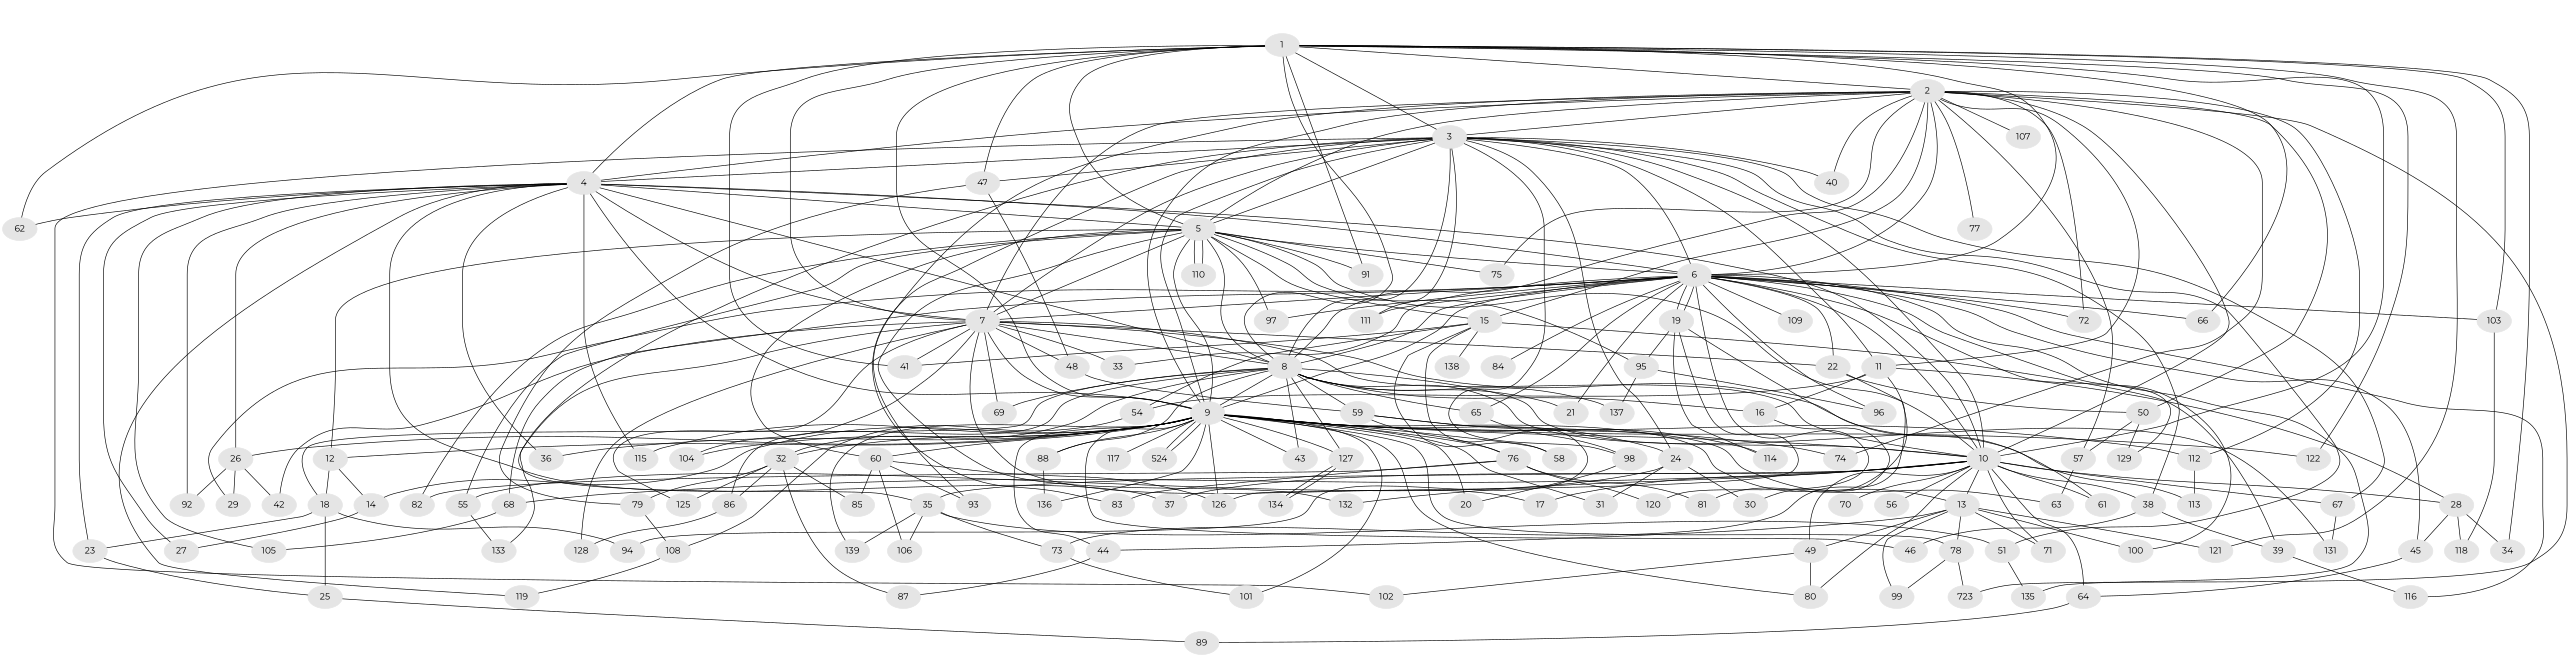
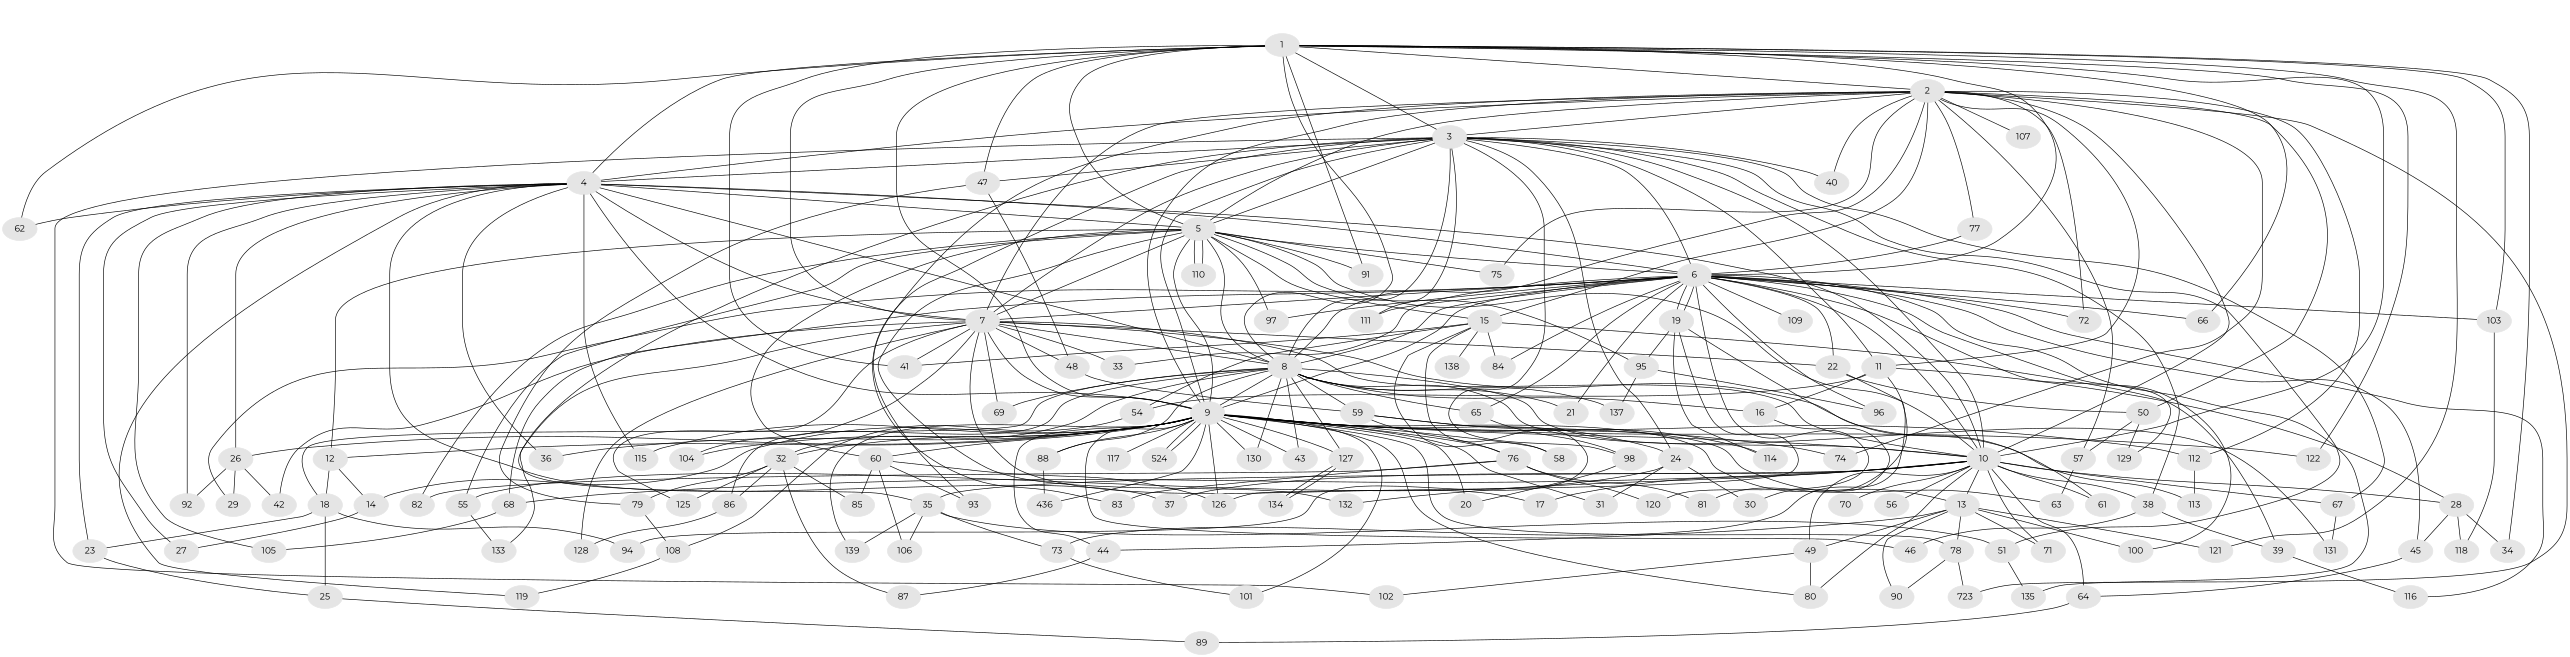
edge "2" -- "6": now "77" -- "6"
edge "15" -- "84": added
node "130": added
node "136": label "136" -> "436"
node "99": label "99" -> "90"
